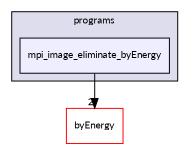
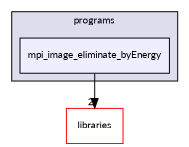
node "byEnergy": label "byEnergy" -> "libraries"
